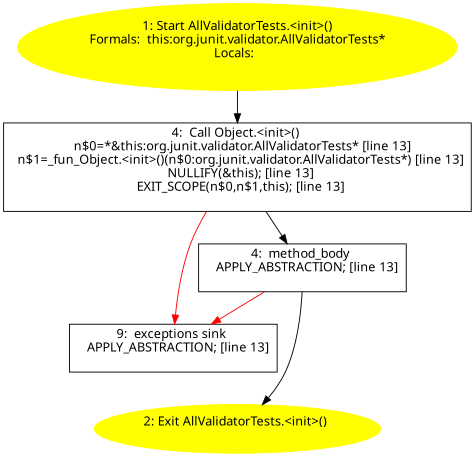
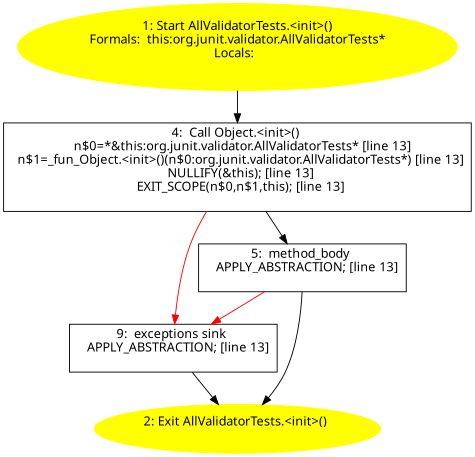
node "4:  method_body APPLY_ABSTRACTION; [line 13]": label "4:  method_body APPLY_ABSTRACTION; [line 13]" -> "5:  method_body APPLY_ABSTRACTION; [line 13]"
edge "9:  exceptions sink APPLY_ABSTRACTION; [line 13]" -> "2: Exit AllValidatorTests.<init>()": added
